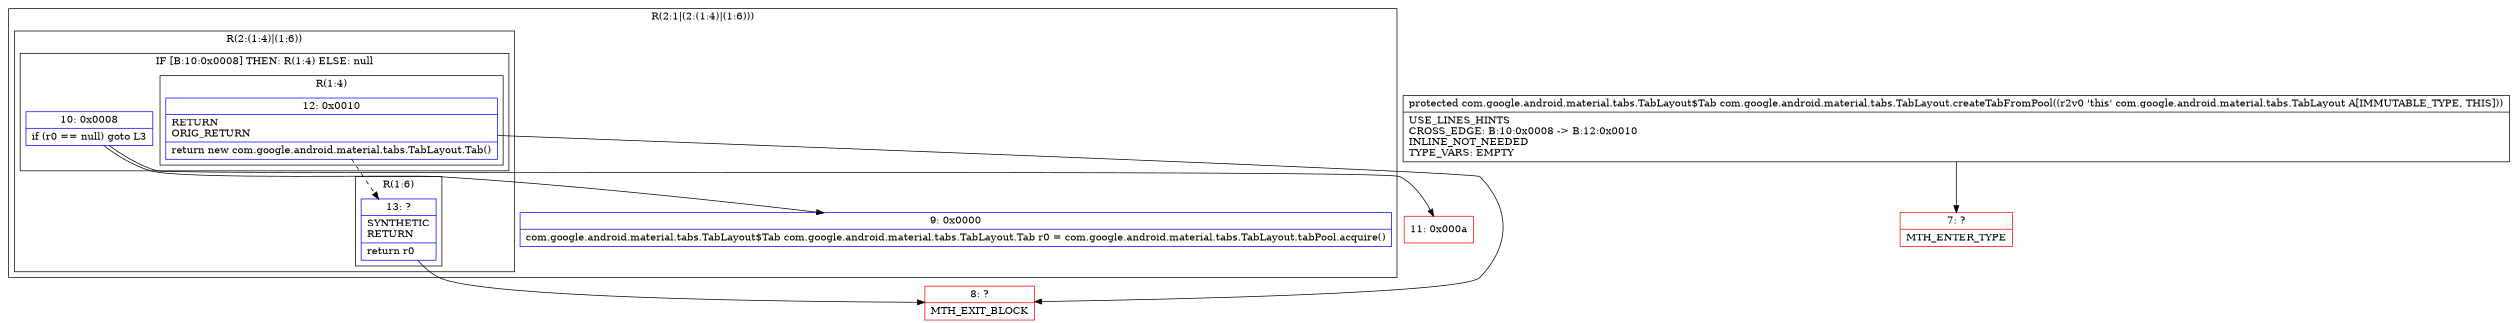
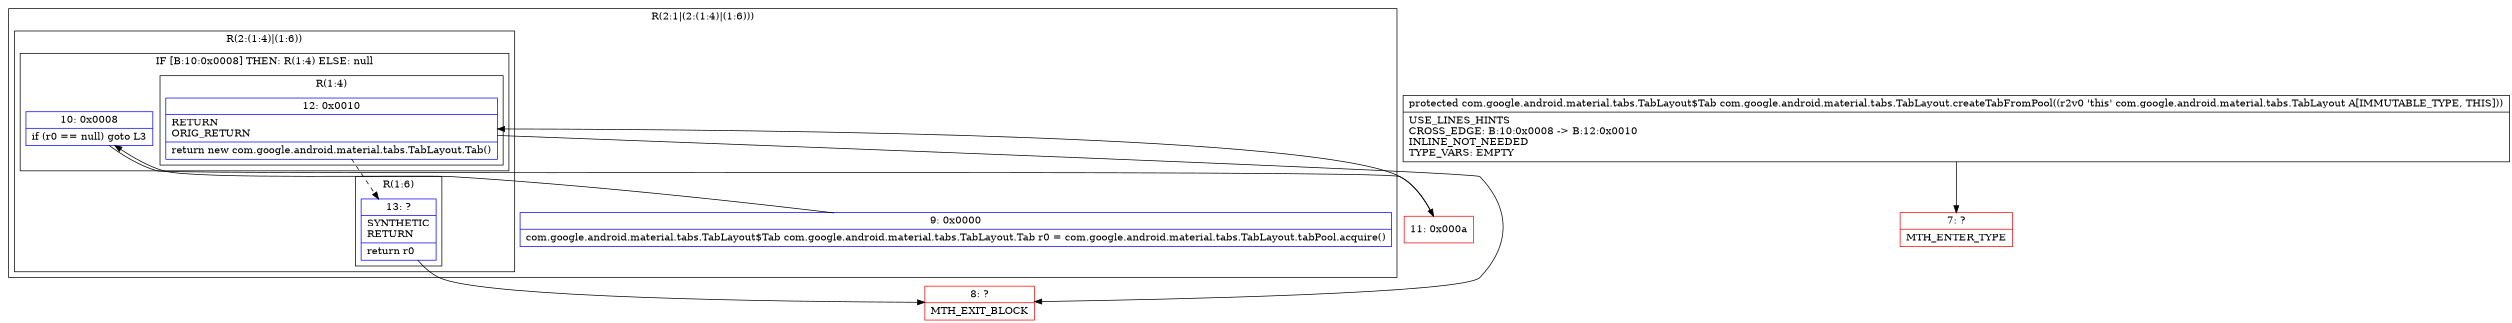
edge "11: 0x000a" -> "12: 0x0010": added
edge "10: 0x0008" -> "9: 0x0000": reversed
